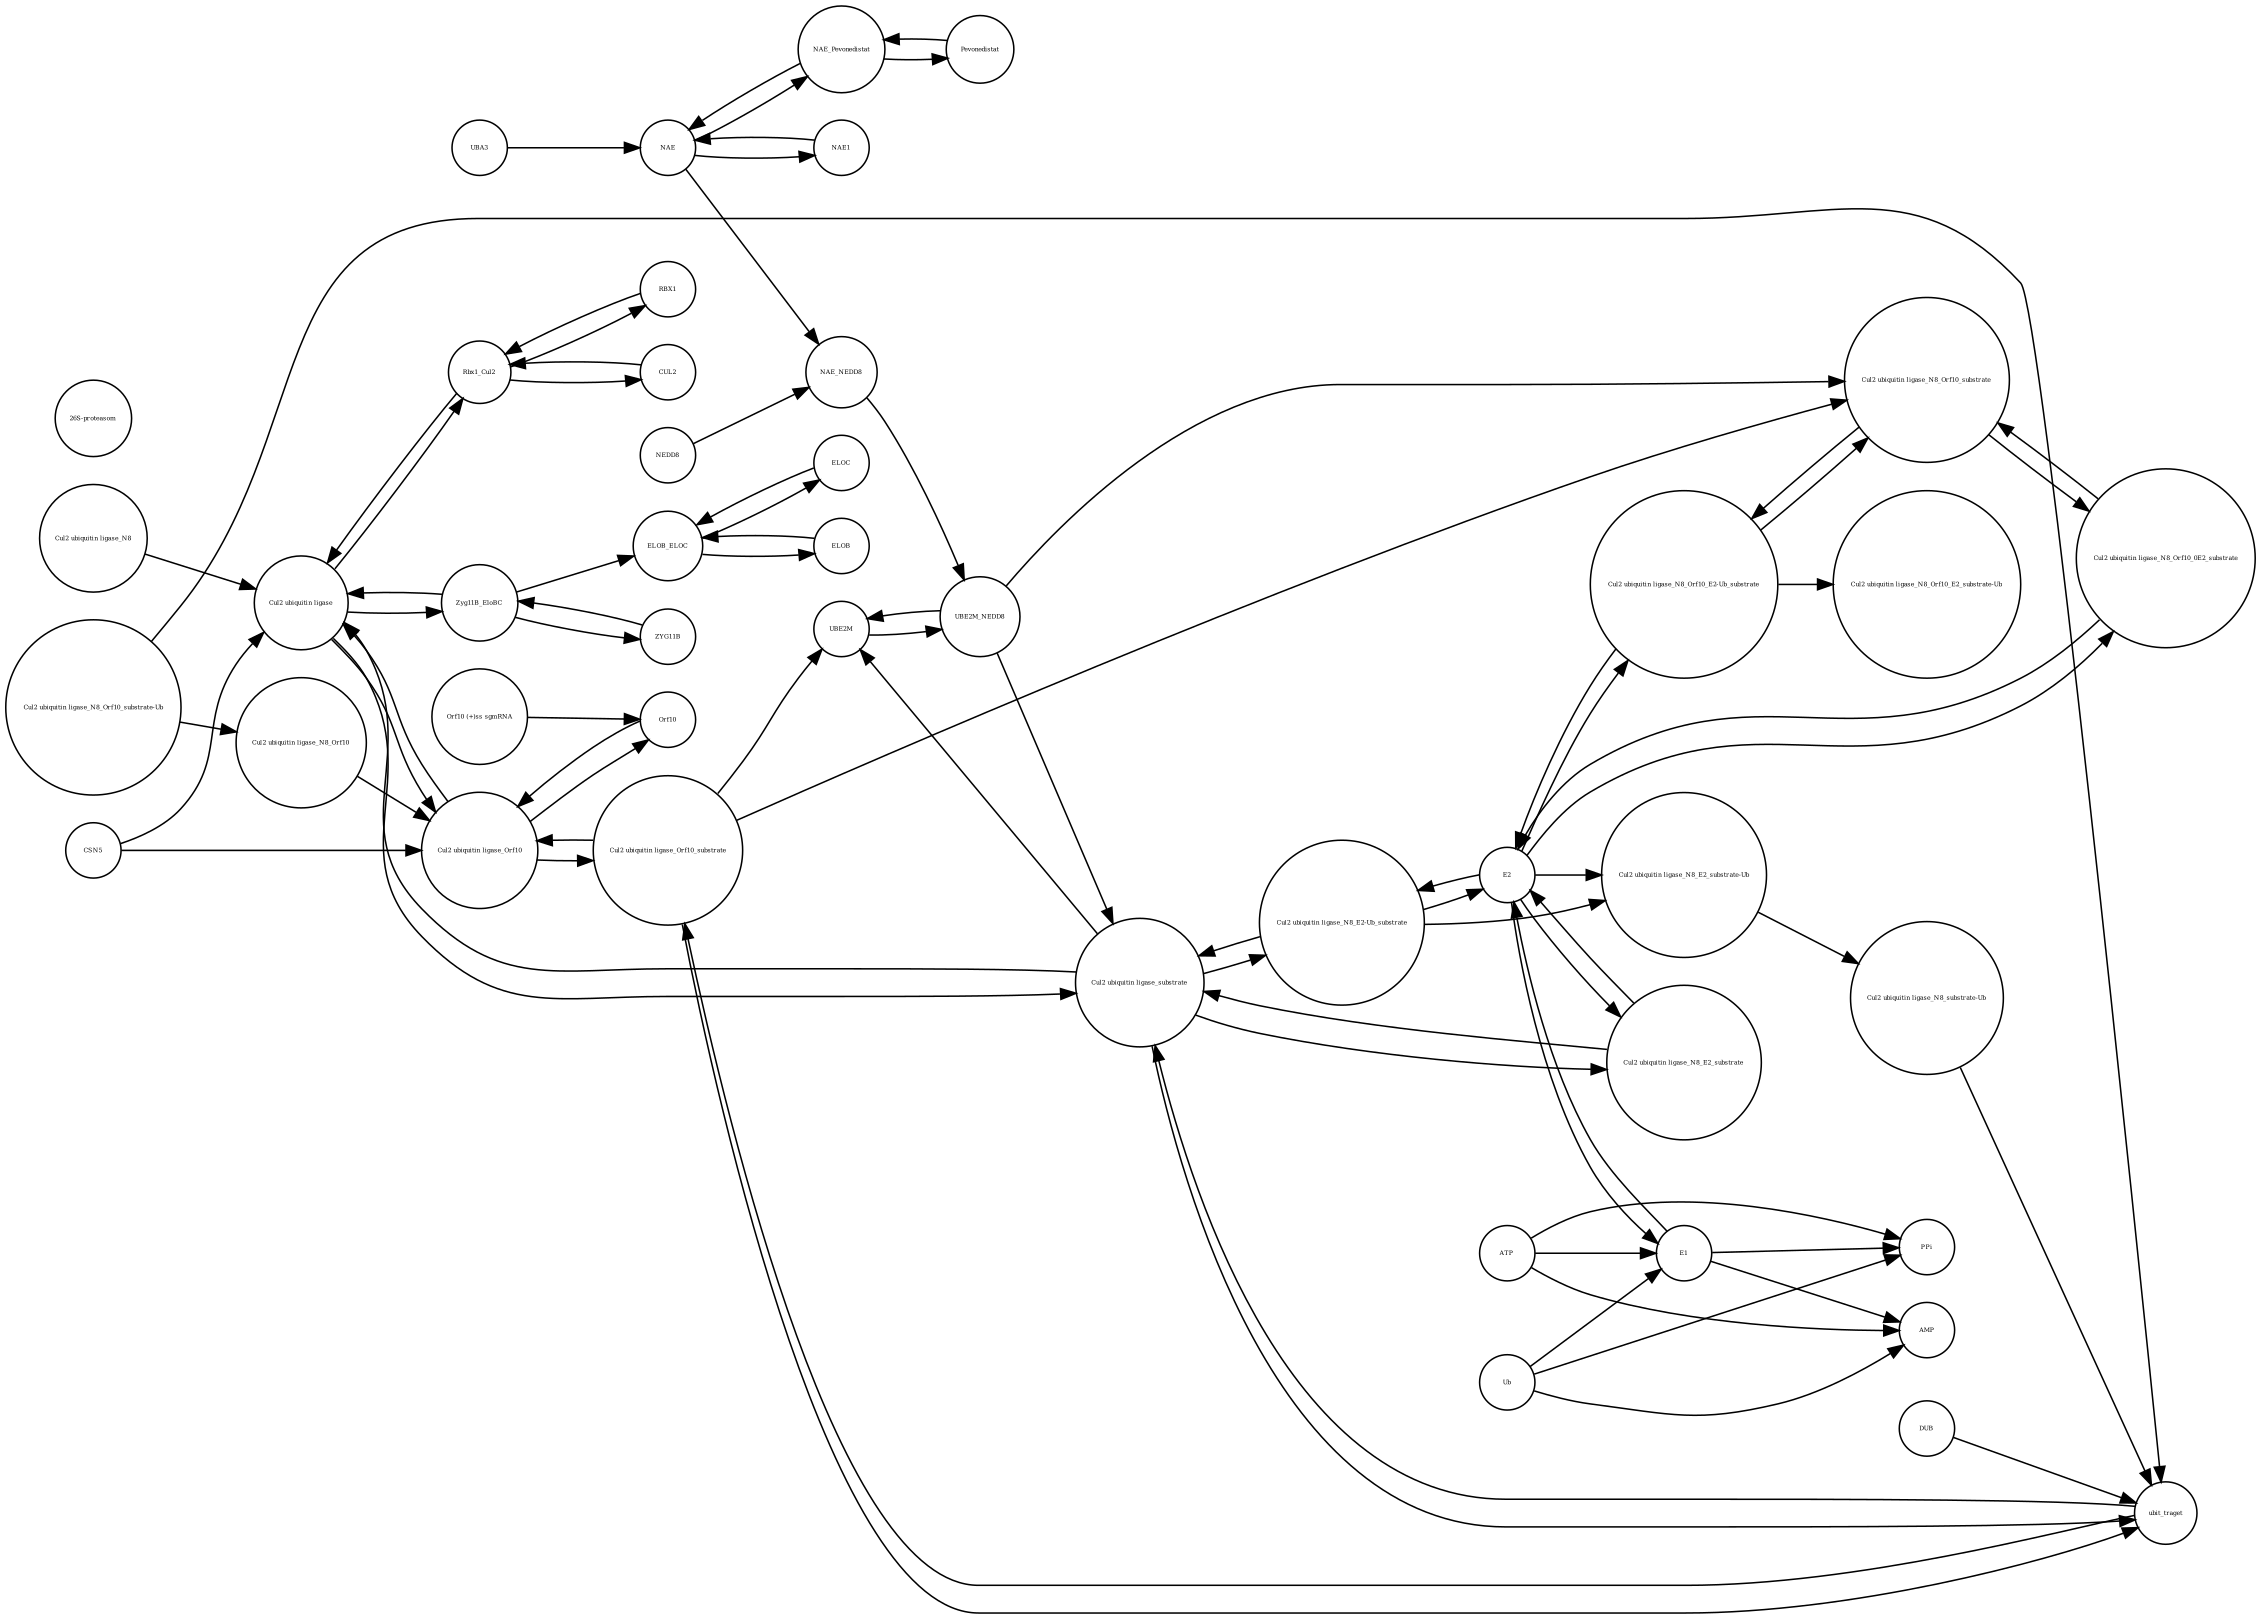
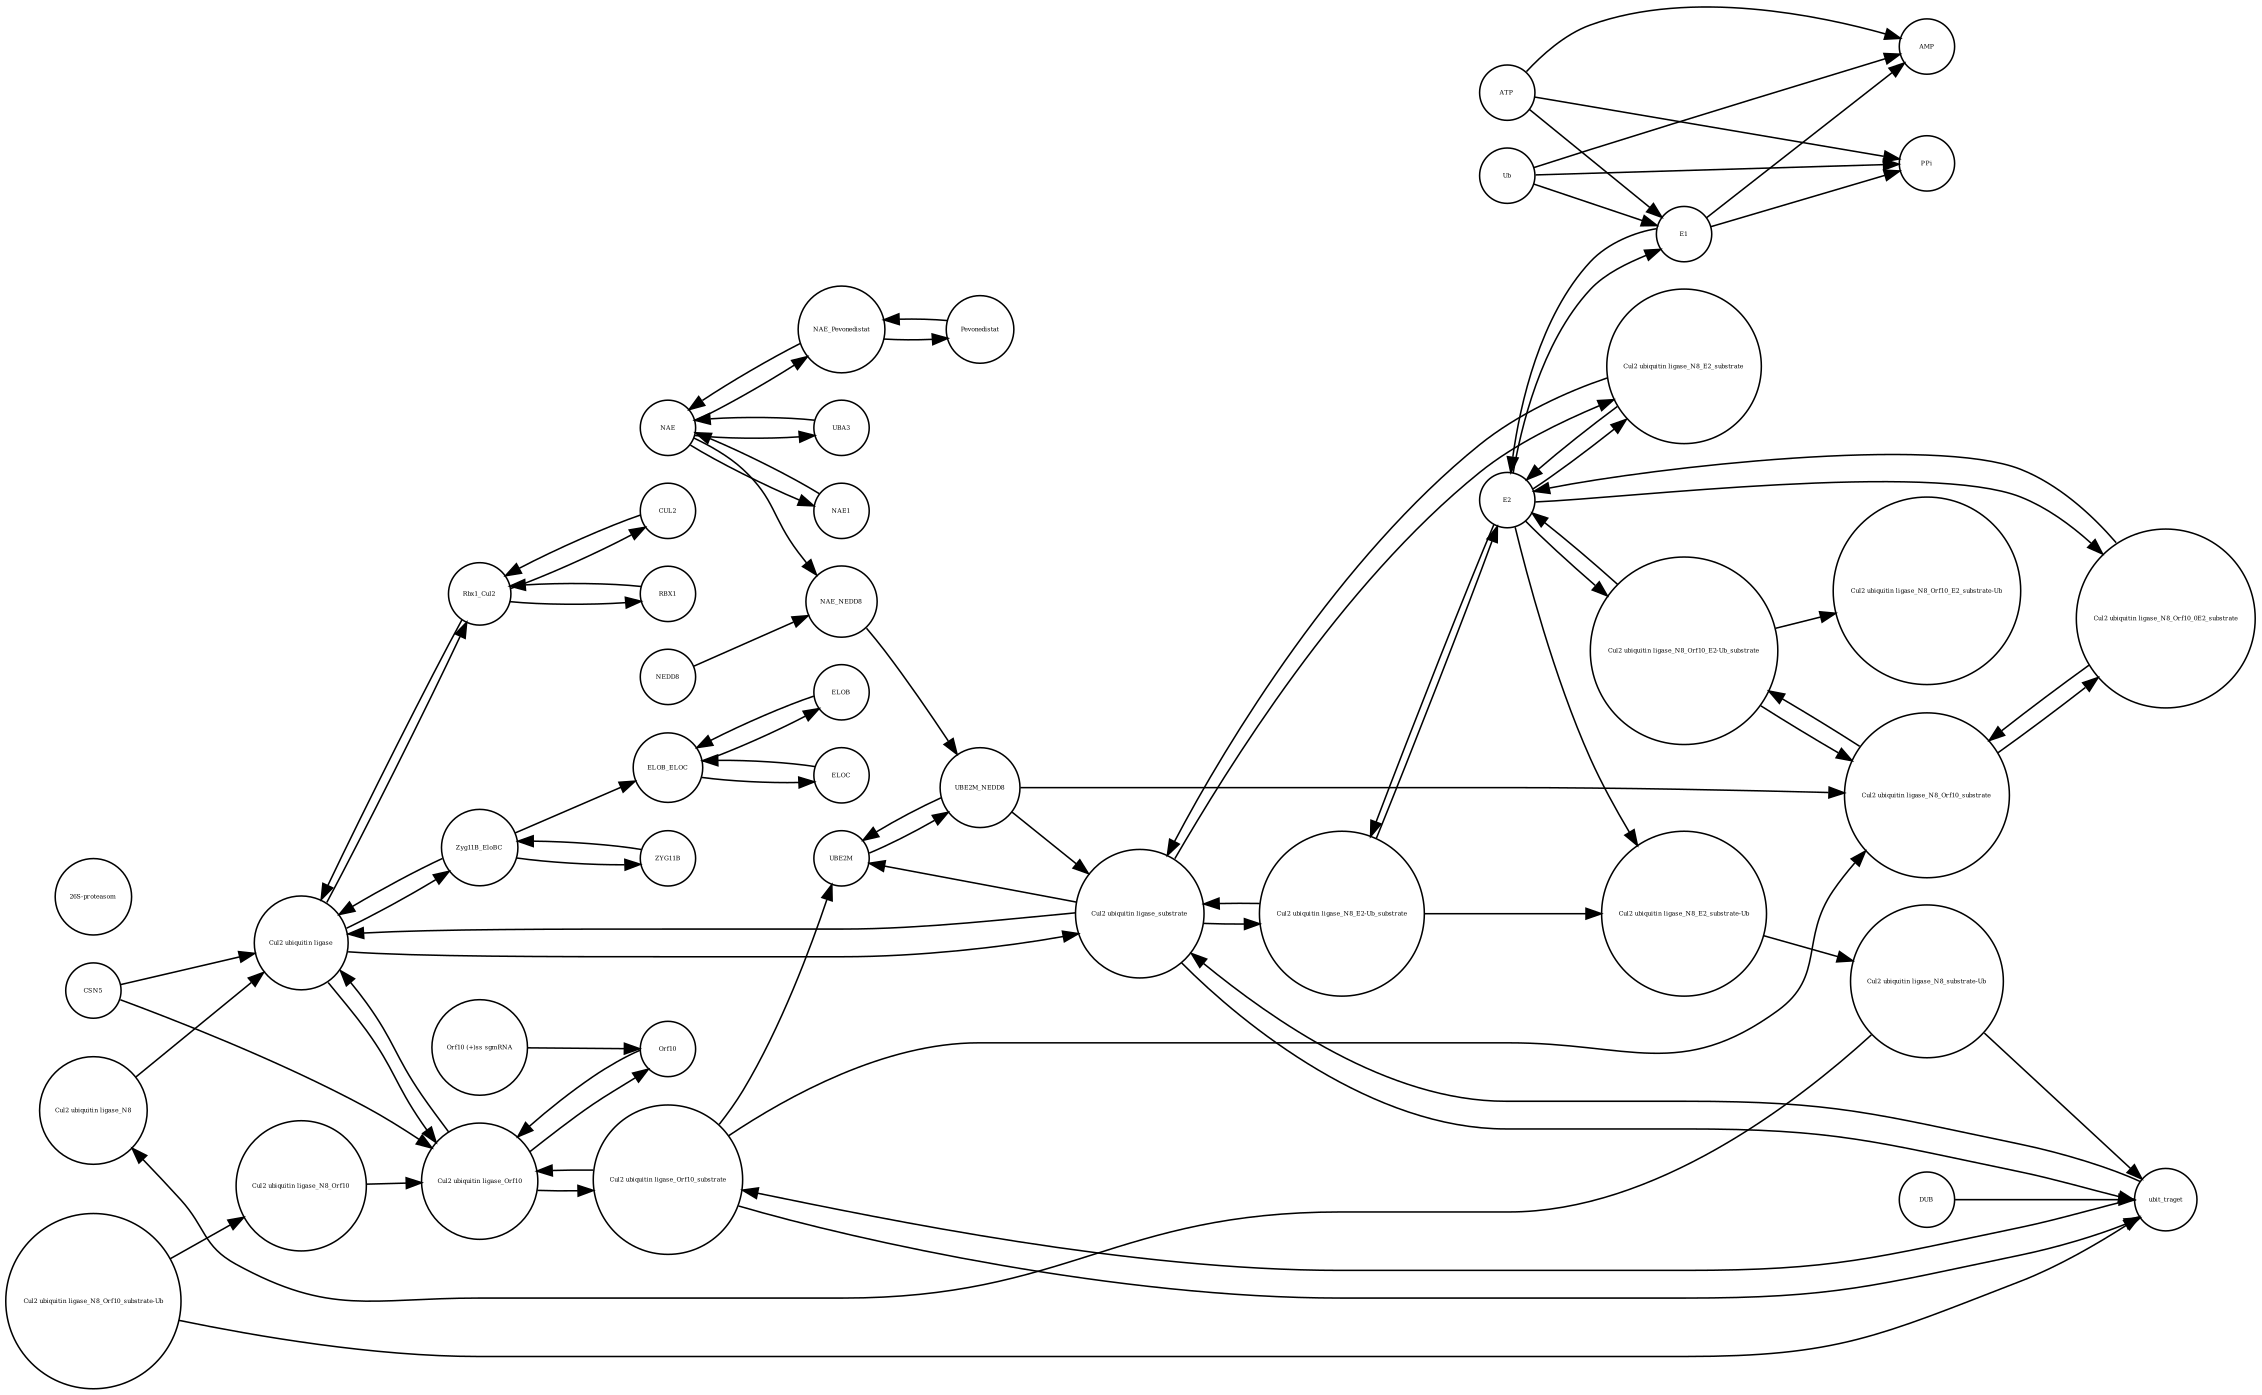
edge "NAE" -> "UBA3": added
edge "Cul2 ubiquitin ligase_N8_substrate-Ub" -> "Cul2 ubiquitin ligase_N8": added
